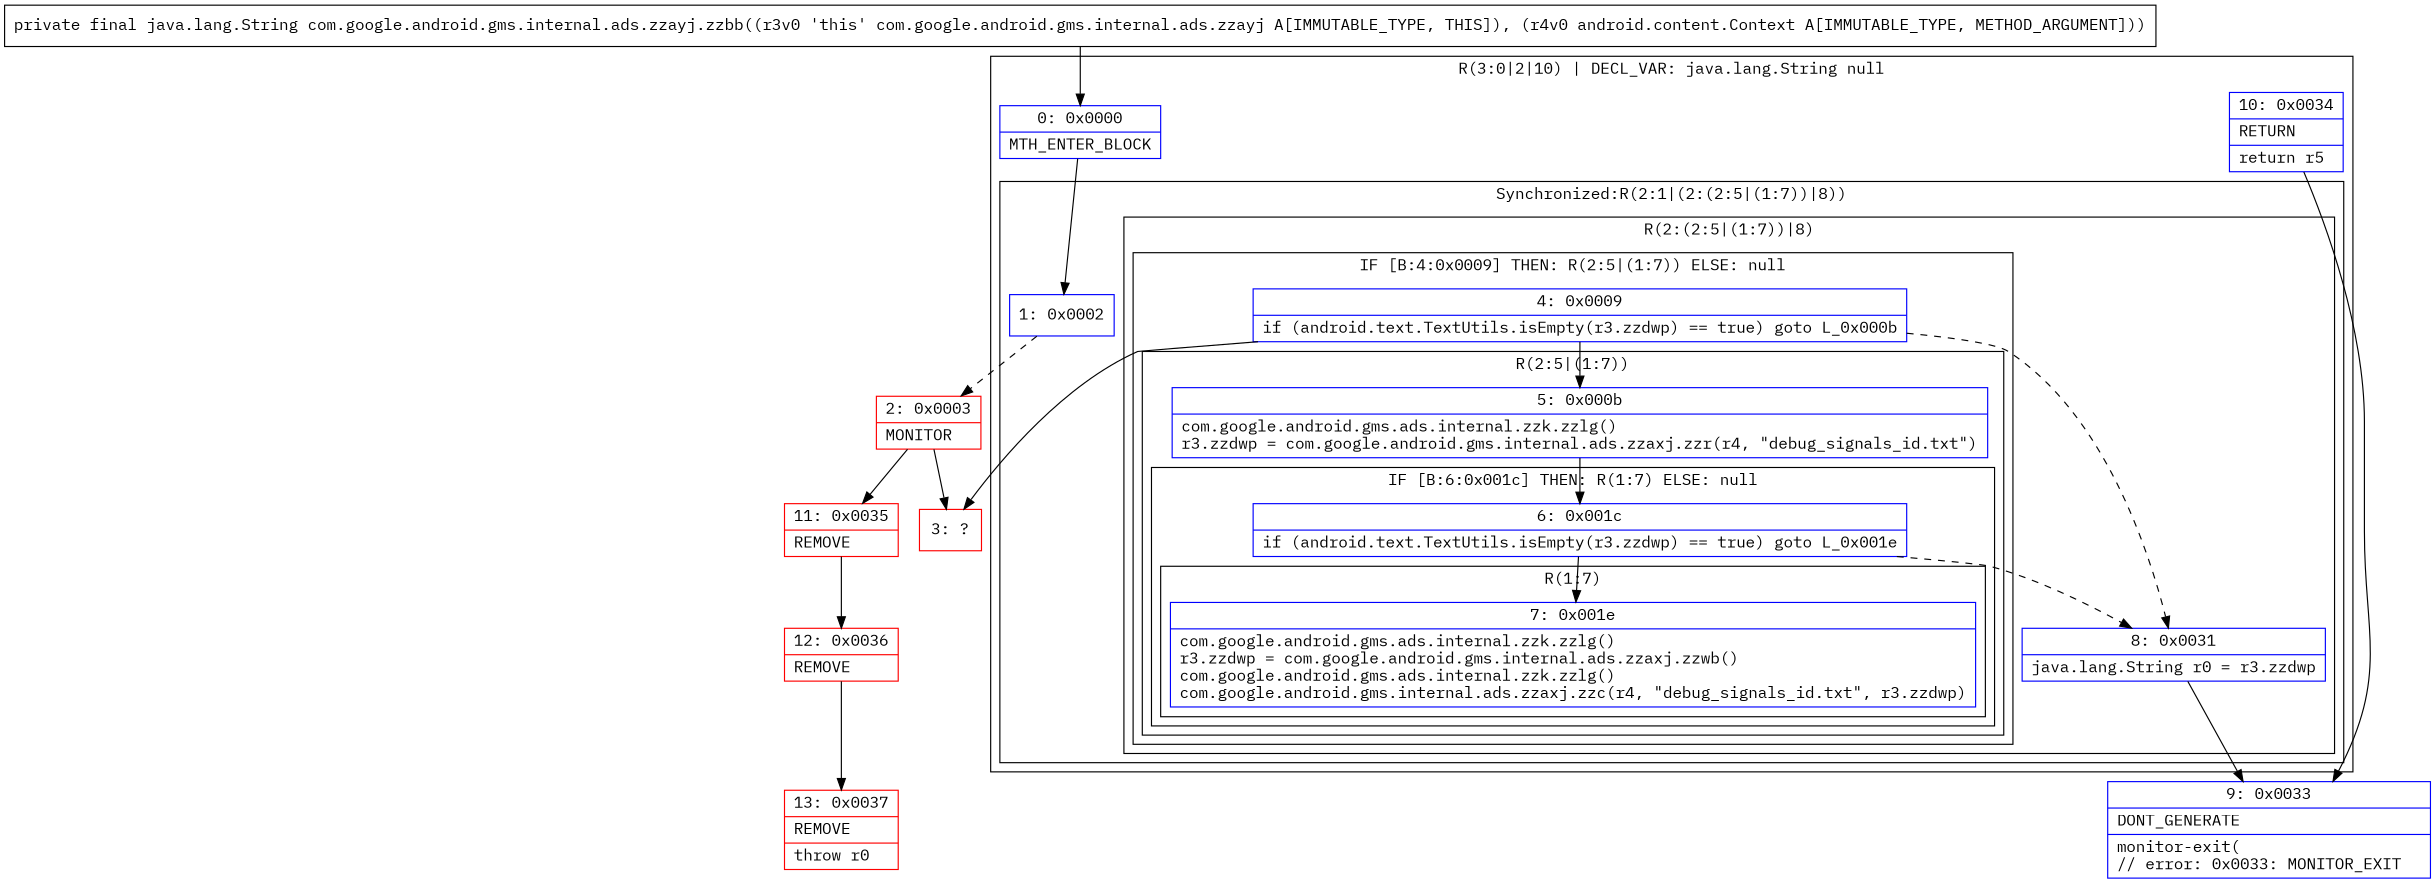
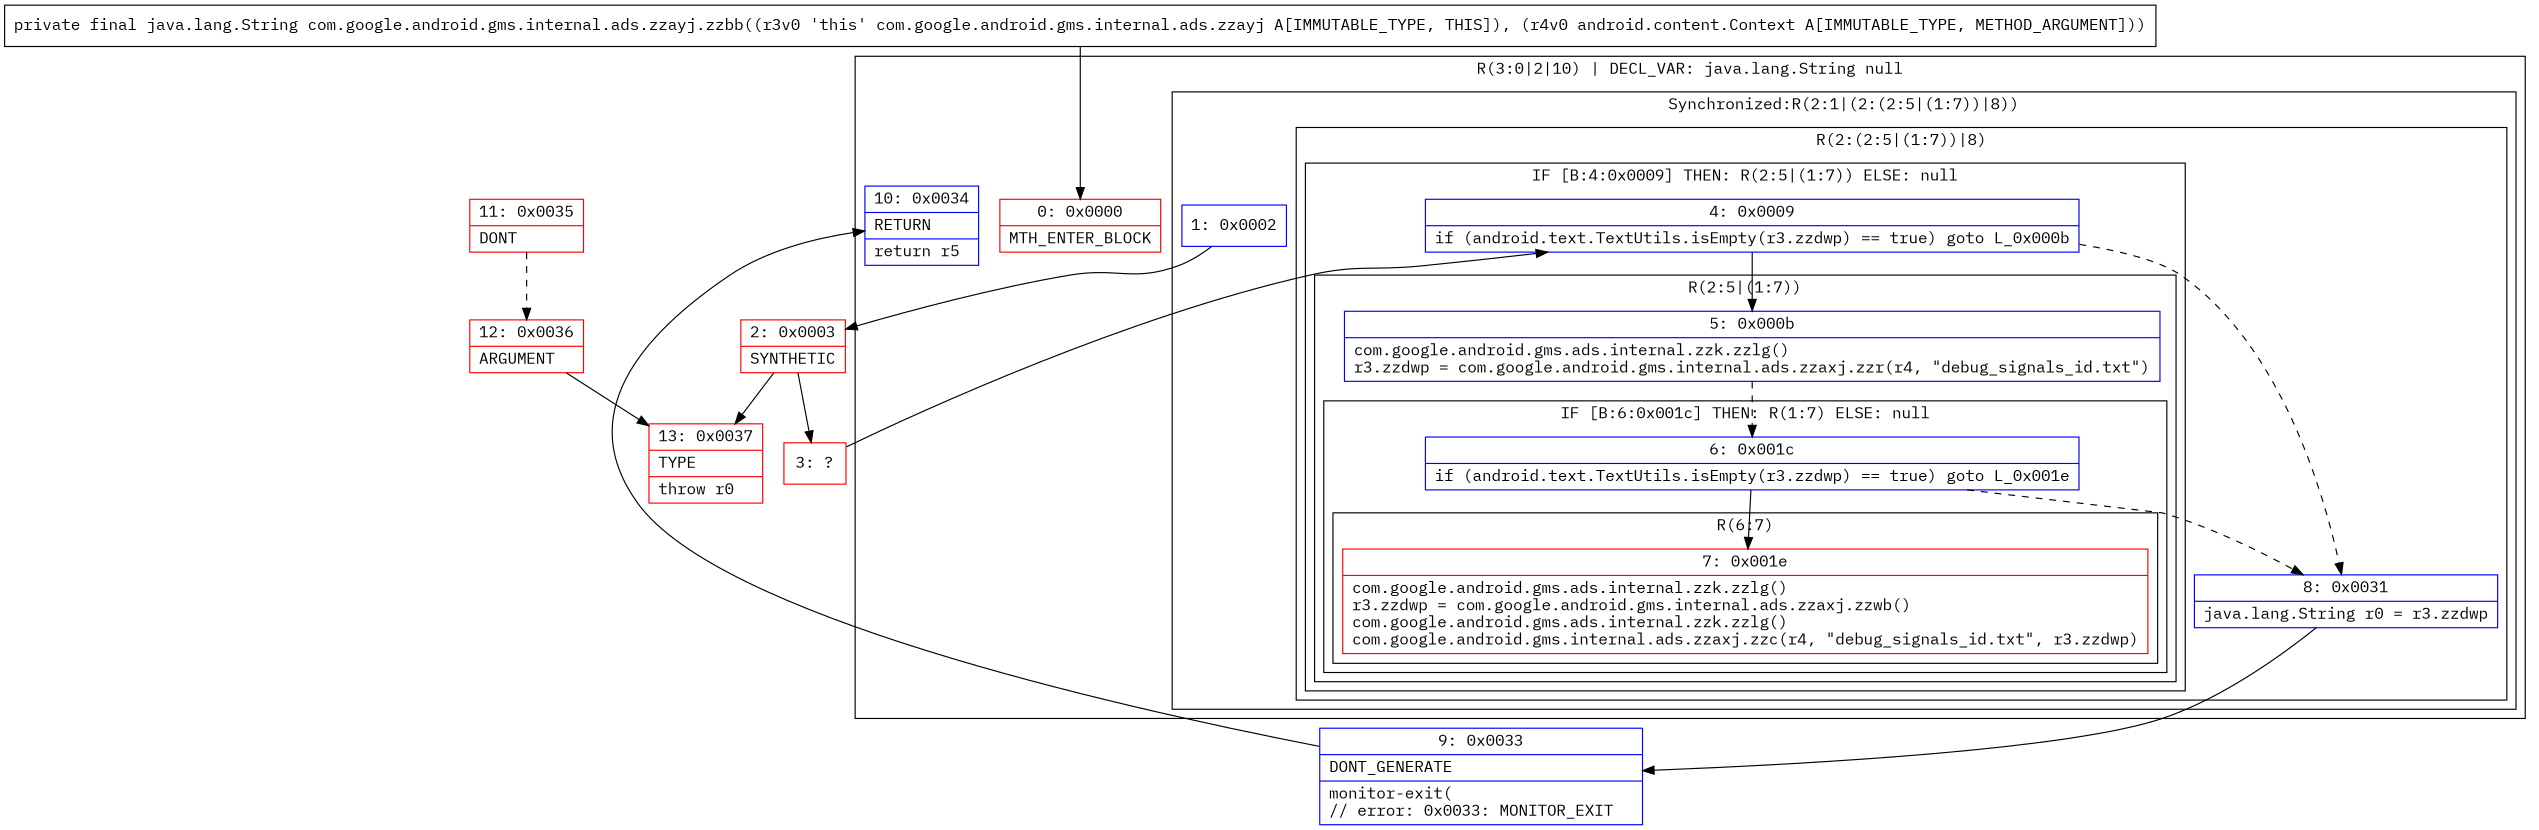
node "0: 0x0000": color blue -> red
edge "0: 0x0000" -> "1: 0x0002": removed
edge "1: 0x0002" -> "2: 0x0003": style dashed -> solid
edge "4: 0x0009" -> "3: ?": reversed
node "2: 0x0003": text "MONITOR" -> "SYNTHETIC"
edge "10: 0x0034" -> "9: 0x0033": reversed
edge "2: 0x0003" -> "11: 0x0035": now "2: 0x0003" -> "13: 0x0037"
edge "5: 0x000b" -> "6: 0x001c": style solid -> dashed
node "11: 0x0035": text "REMOVE" -> "DONT"
cluster "R(1:7)": label "R(1:7)" -> "R(6:7)"
edge "11: 0x0035" -> "12: 0x0036": style solid -> dashed
node "7: 0x001e": color blue -> red
node "12: 0x0036": text "REMOVE" -> "ARGUMENT"
node "13: 0x0037": text "REMOVE" -> "TYPE"
